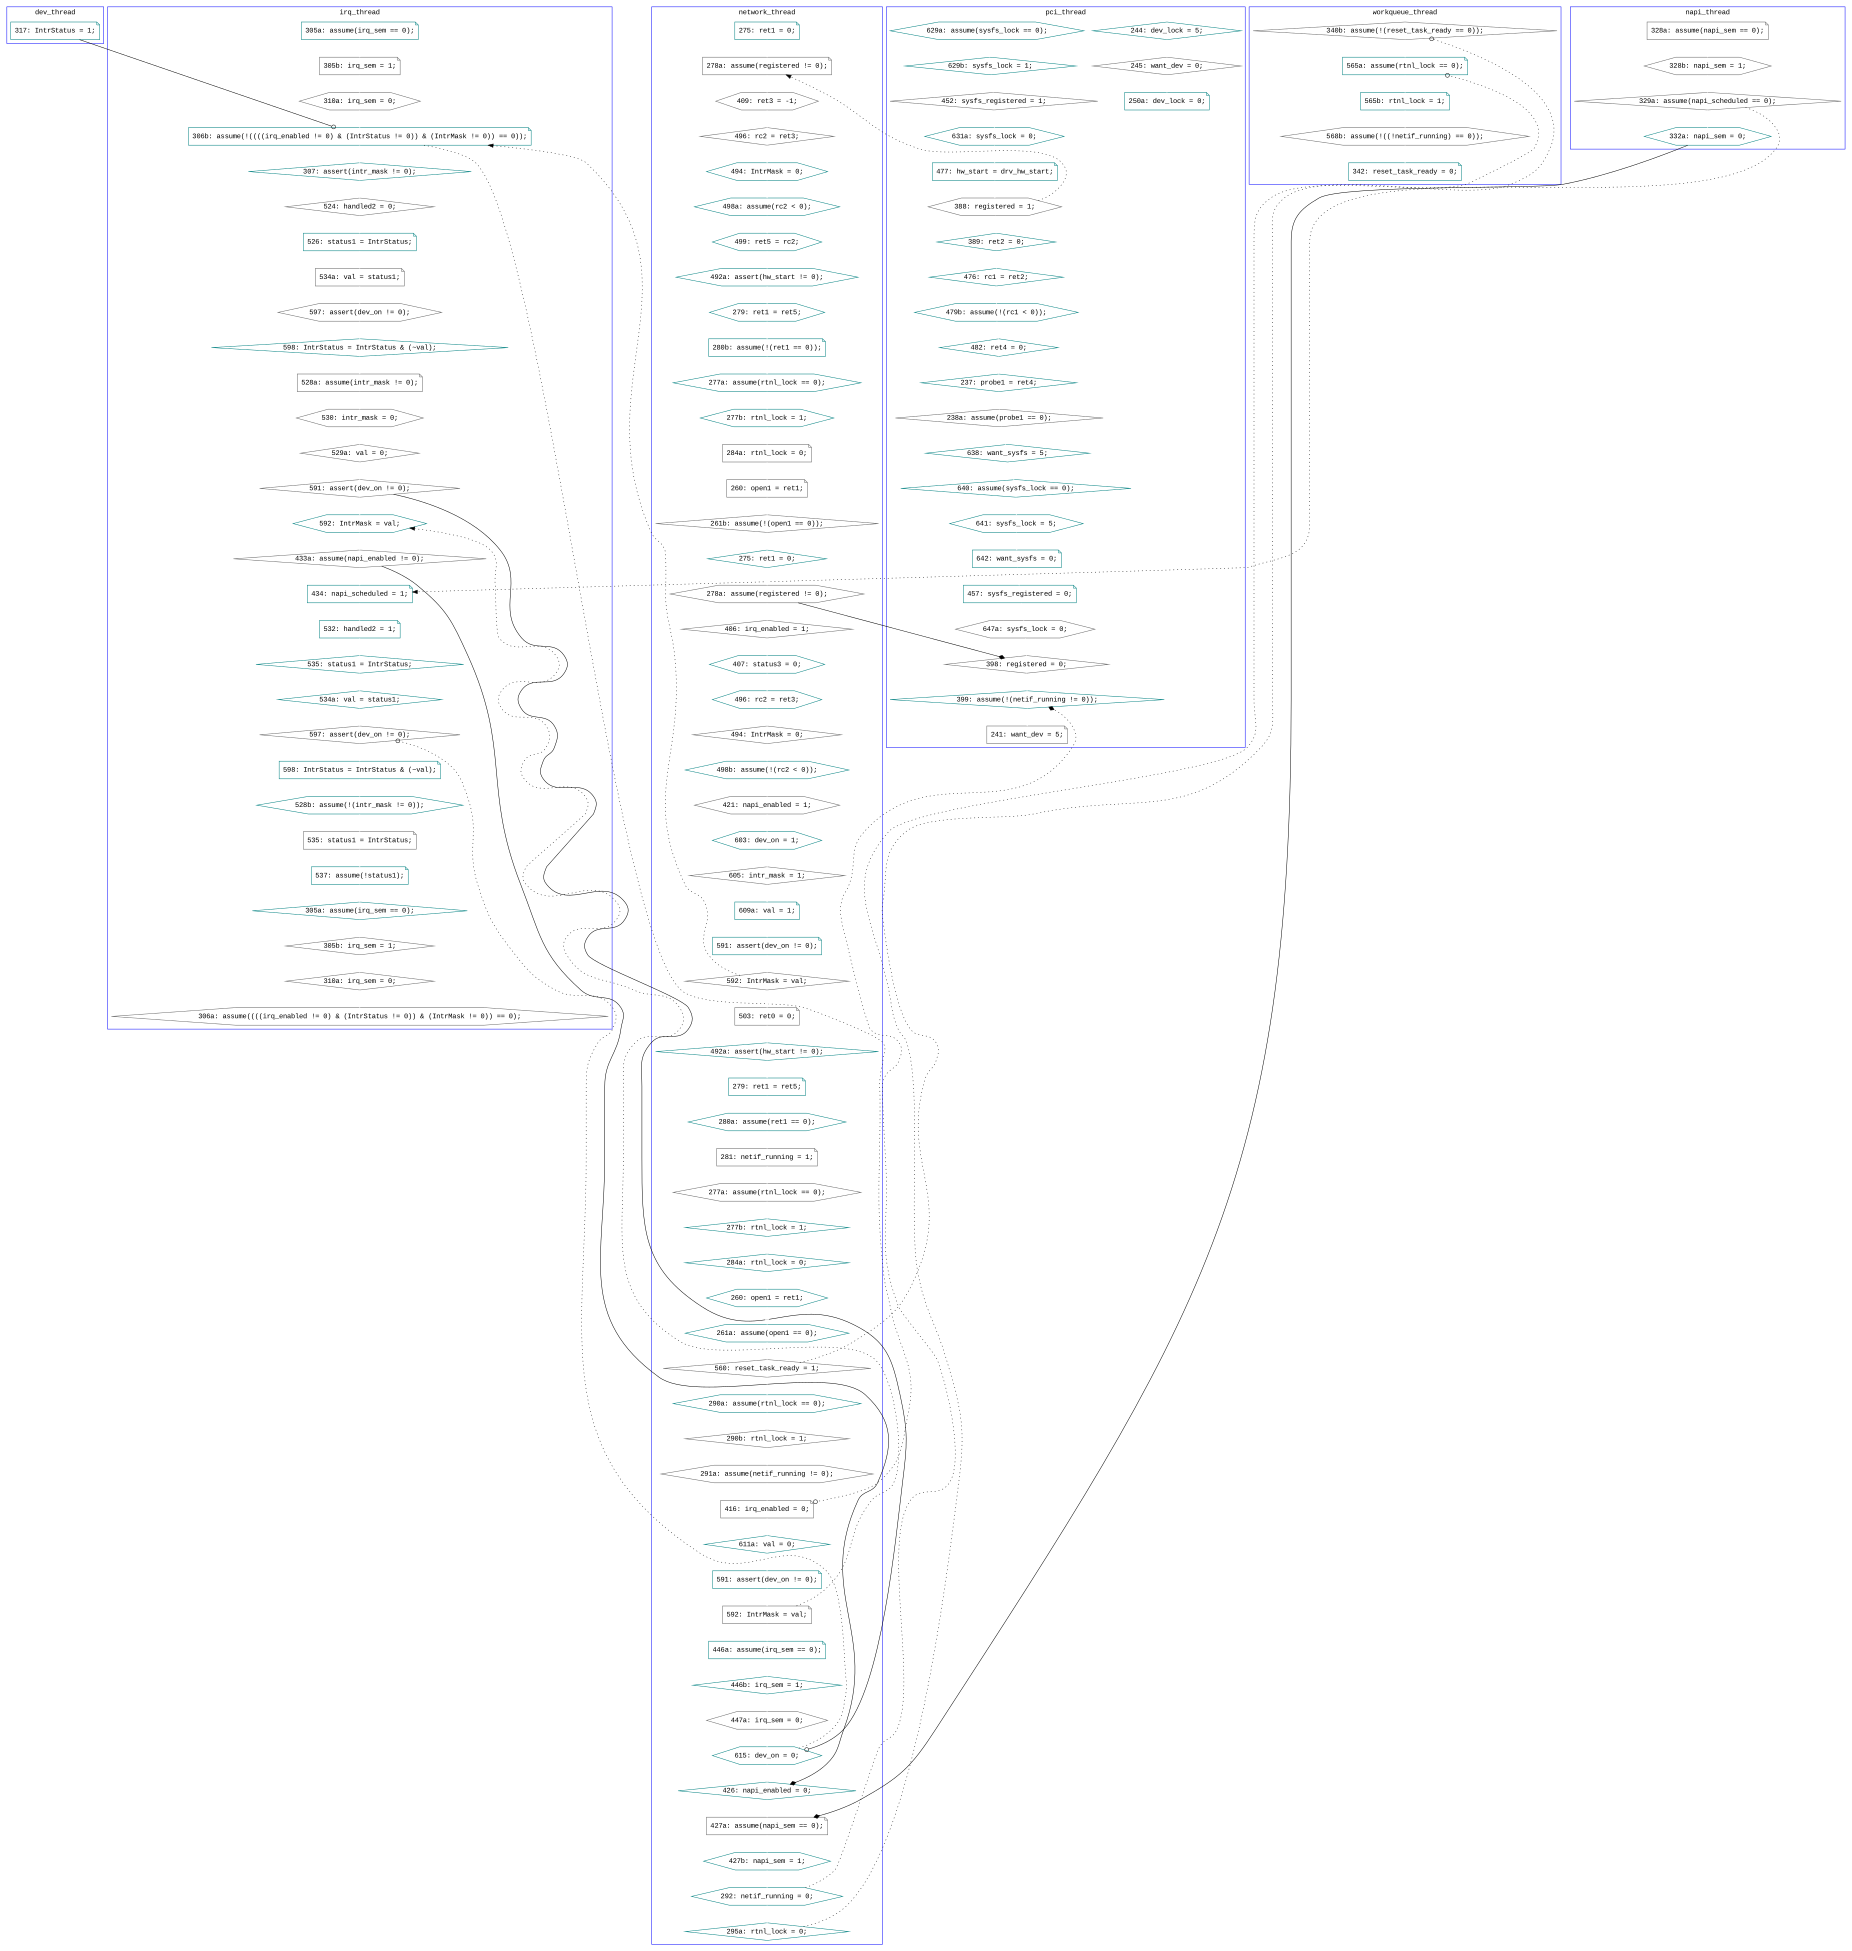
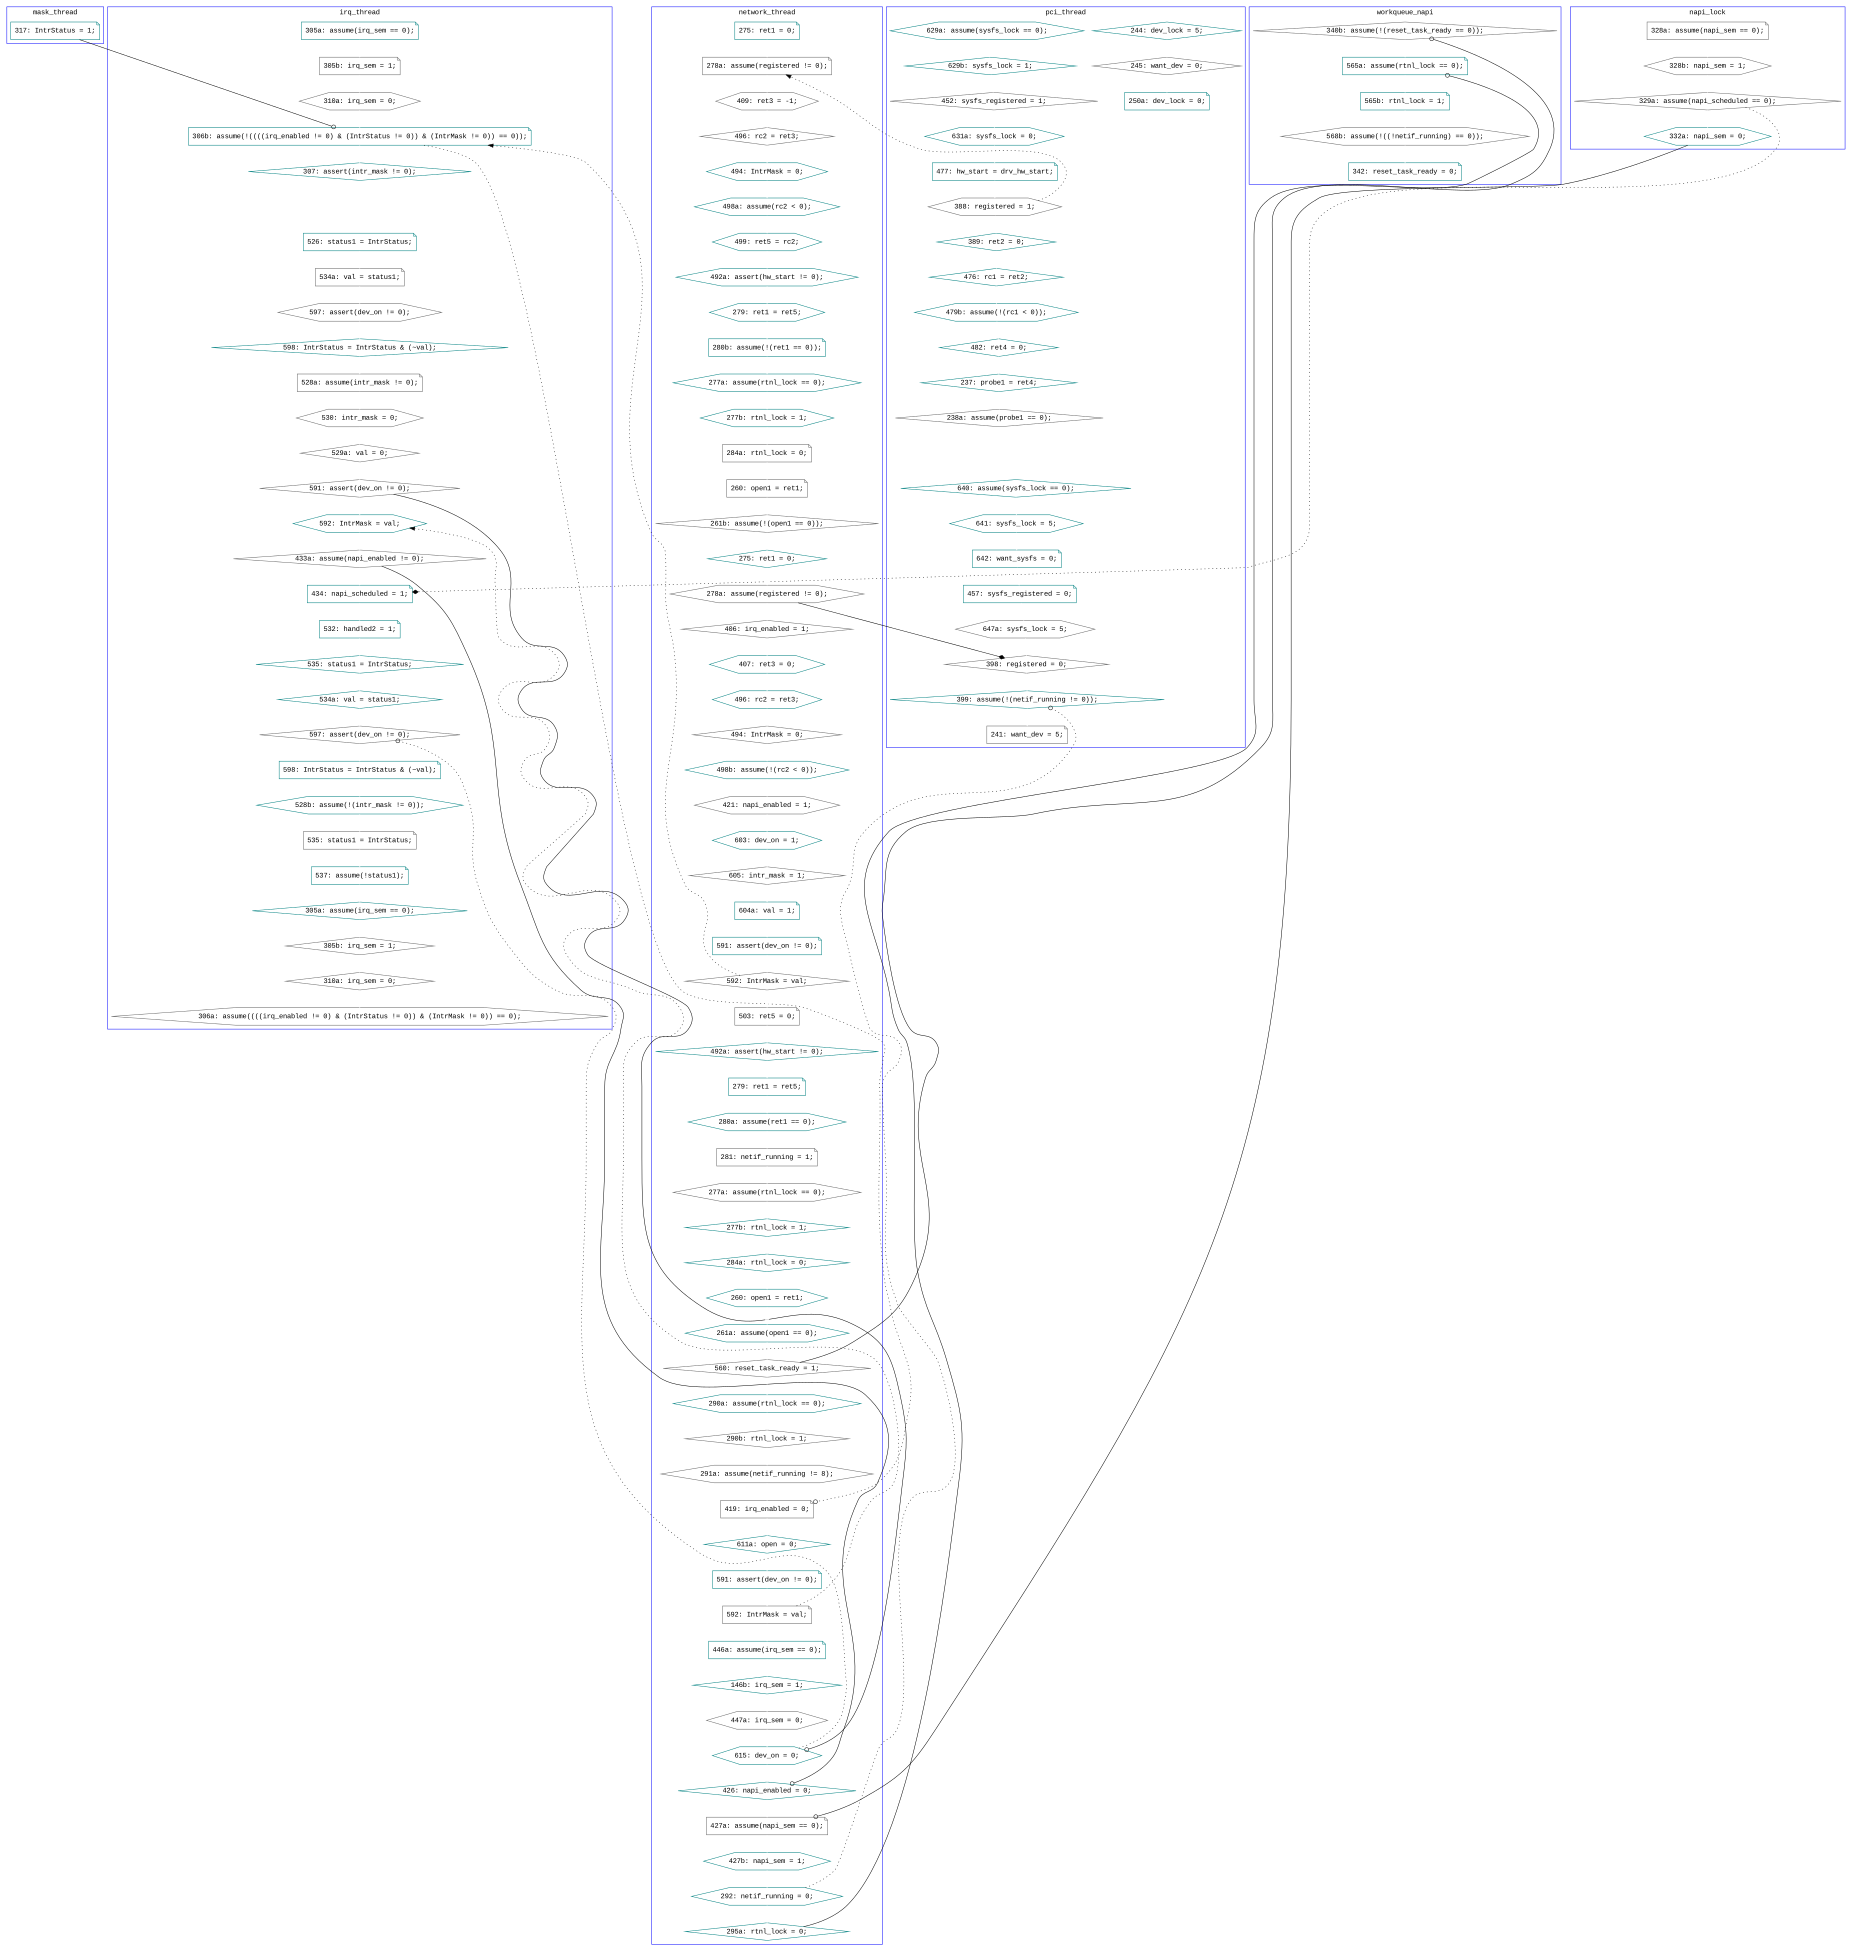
cluster "dev_thread": label "dev_thread" -> "mask_thread"
cluster "workqueue_thread": label "workqueue_thread" -> "workqueue_napi"
cluster "napi_thread": label "napi_thread" -> "napi_lock"
node "524: handled2 = 0;": removed
node "638: want_sysfs = 5;": removed
edge "329a: assume(napi_scheduled == 0);" -> "434: napi_scheduled = 1;": arrowhead normal -> diamond
node "647a: sysfs_lock = 0;": label "647a: sysfs_lock = 0;" -> "647a: sysfs_lock = 5;"
node "407: status3 = 0;": label "407: status3 = 0;" -> "407: ret3 = 0;"
edge "560: reset_task_ready = 1;" -> "340b: assume(!(reset_task_ready == 0));": style dotted -> solid
edge "295a: rtnl_lock = 0;" -> "565a: assume(rtnl_lock == 0);": style dotted -> solid
edge "332a: napi_sem = 0;" -> "427a: assume(napi_sem == 0);": arrowhead diamond -> odot
node "609a: val = 1;": label "609a: val = 1;" -> "604a: val = 1;"
node "503: ret0 = 0;": label "503: ret0 = 0;" -> "503: ret5 = 0;"
edge "433a: assume(napi_enabled != 0);" -> "426: napi_enabled = 0;": arrowhead diamond -> odot
edge "292: netif_running = 0;" -> "399: assume(!(netif_running != 0));": arrowhead diamond -> odot
node "291a: assume(netif_running != 0);": label "291a: assume(netif_running != 0);" -> "291a: assume(netif_running != 8);"
node "416: irq_enabled = 0;": label "416: irq_enabled = 0;" -> "419: irq_enabled = 0;"
node "611a: val = 0;": label "611a: val = 0;" -> "611a: open = 0;"
node "446b: irq_sem = 1;": label "446b: irq_sem = 1;" -> "146b: irq_sem = 1;"
